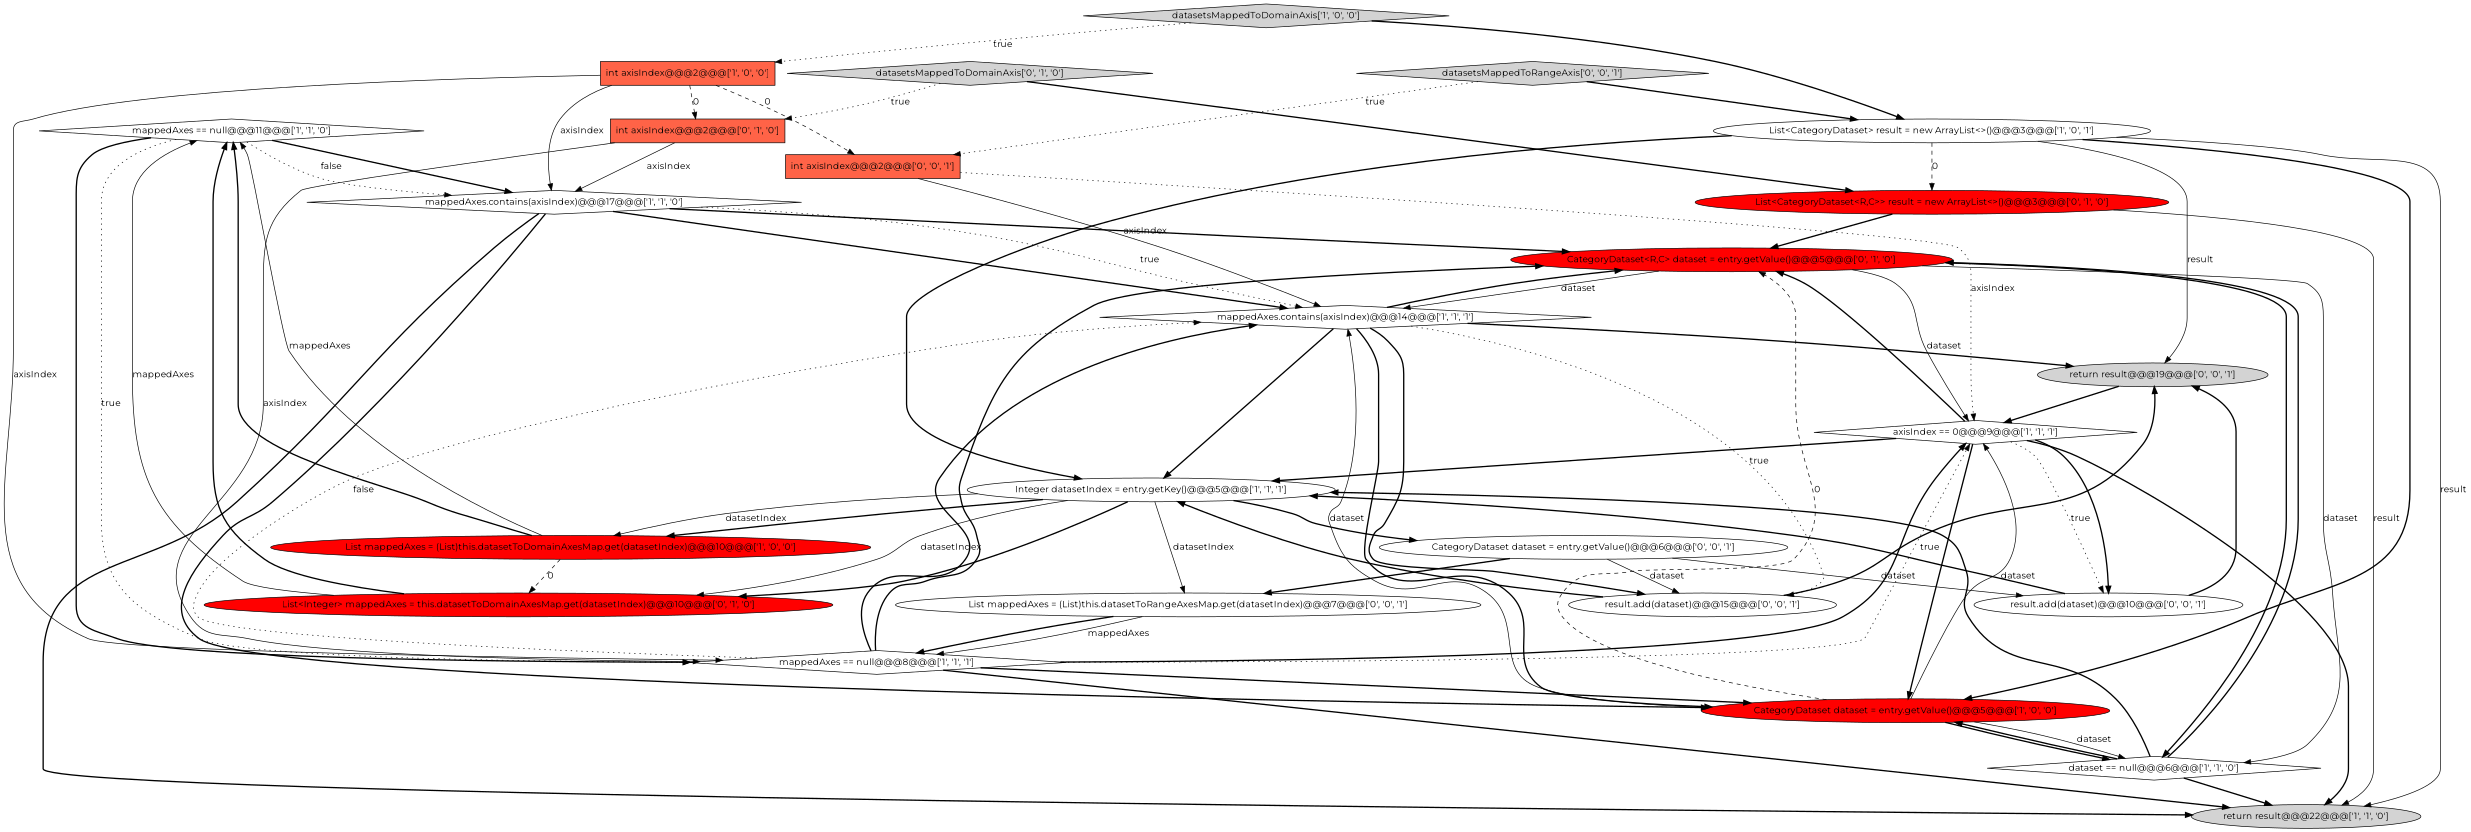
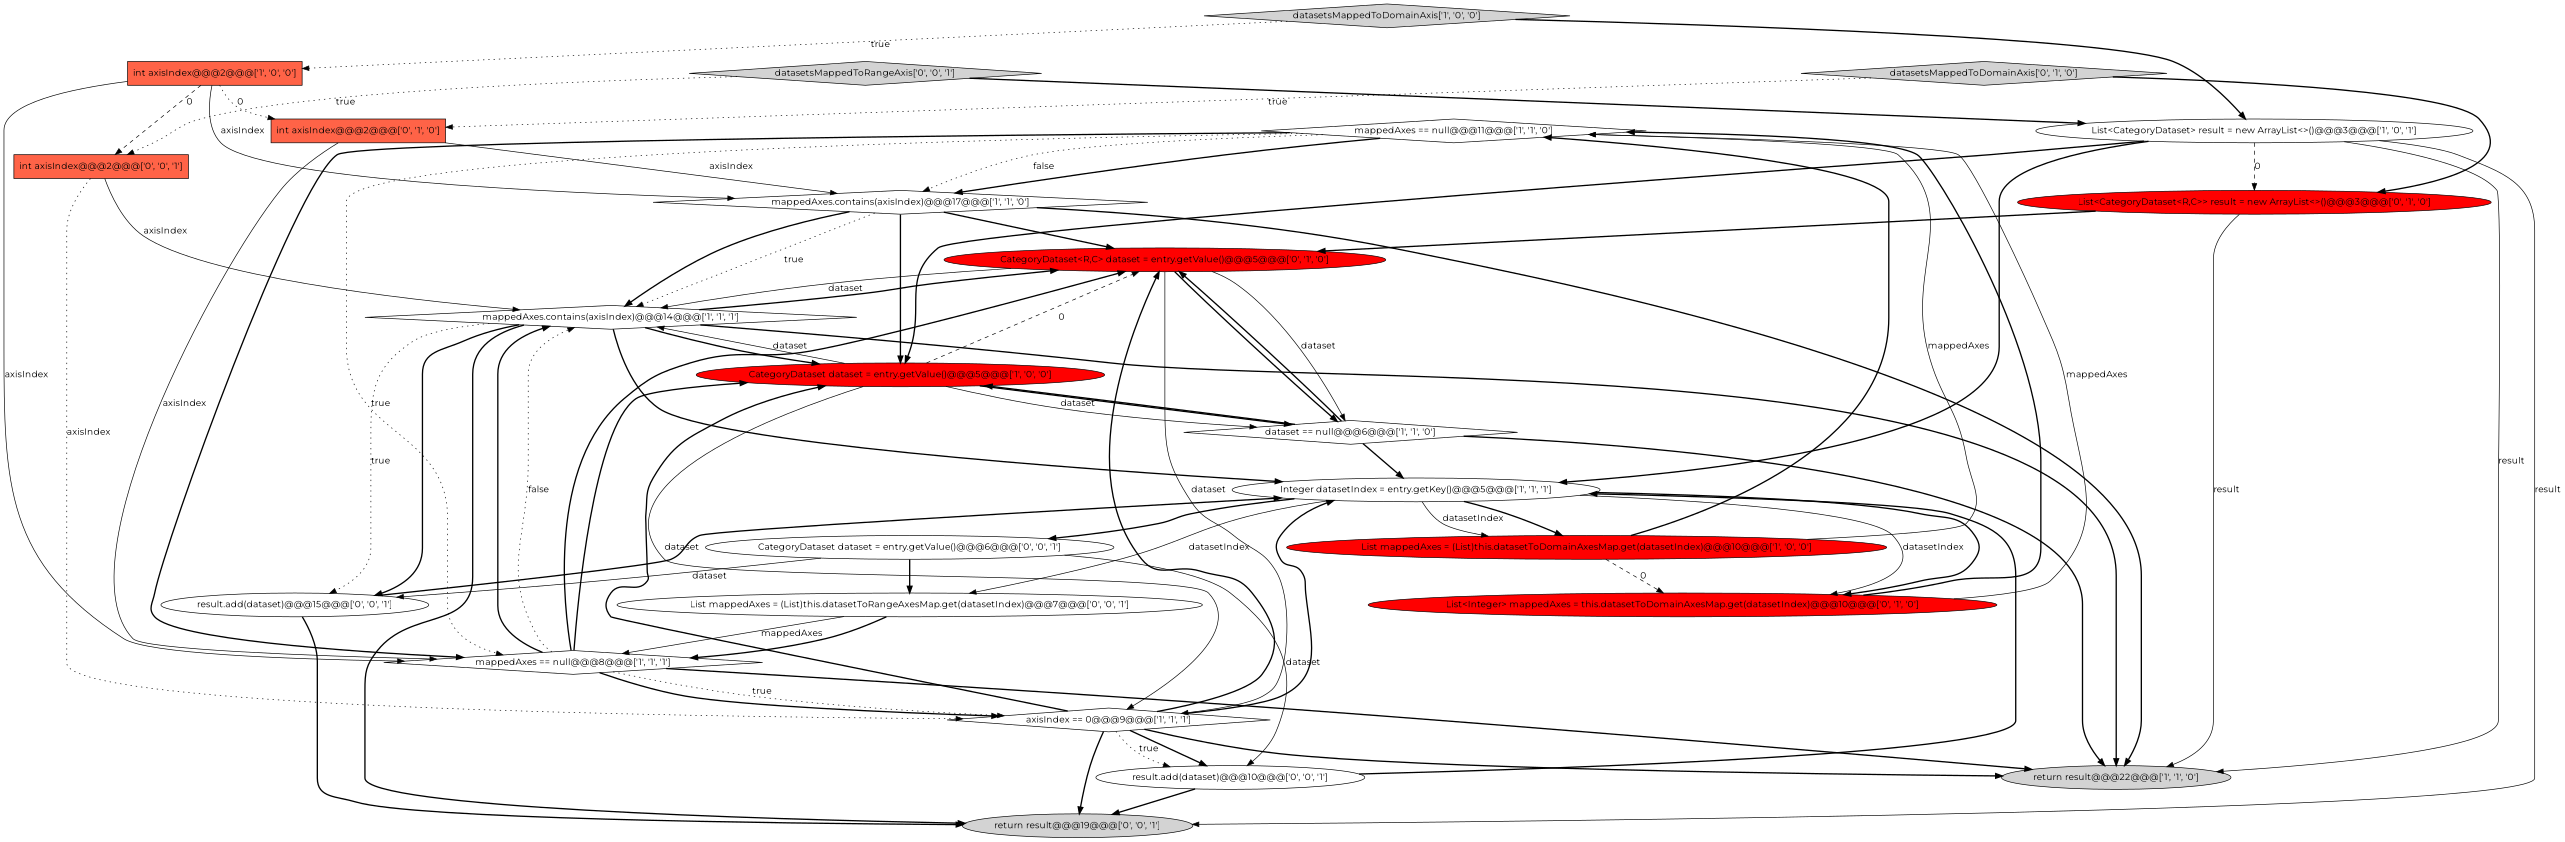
edge "int axisIndex@@@2@@@['1', '0', '0']" -> "int axisIndex@@@2@@@['0', '1', '0']": style dashed -> dotted
edge "mappedAxes.contains(axisIndex)@@@14@@@['1', '1', '1']" -> "return result@@@22@@@['1', '1', '0']": added
edge "return result@@@19@@@['0', '0', '1']" -> "axisIndex == 0@@@9@@@['1', '1', '1']": reversed
